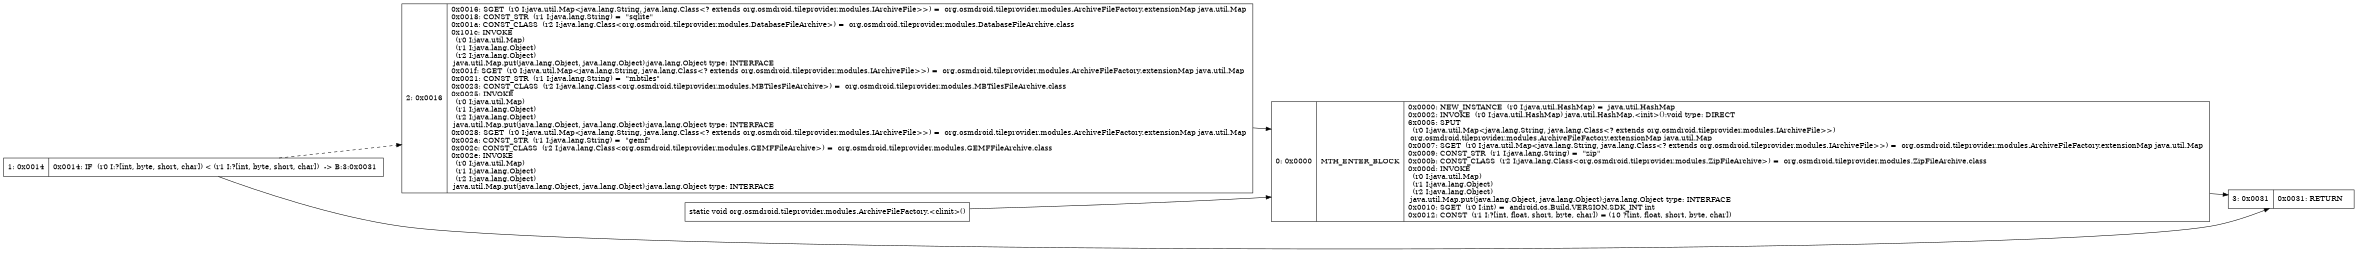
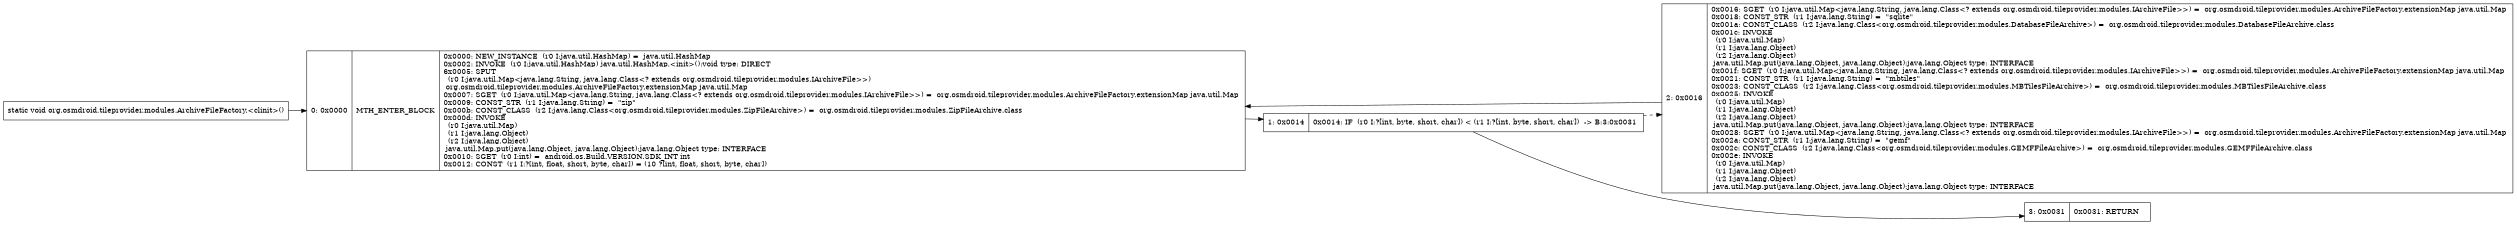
node "2: 0x0016": text "0x101c: INVOKE" -> "0x001c: INVOKE"
edge "0: 0x0000" -> "3: 0x0031": now "0: 0x0000" -> "1: 0x0014"
